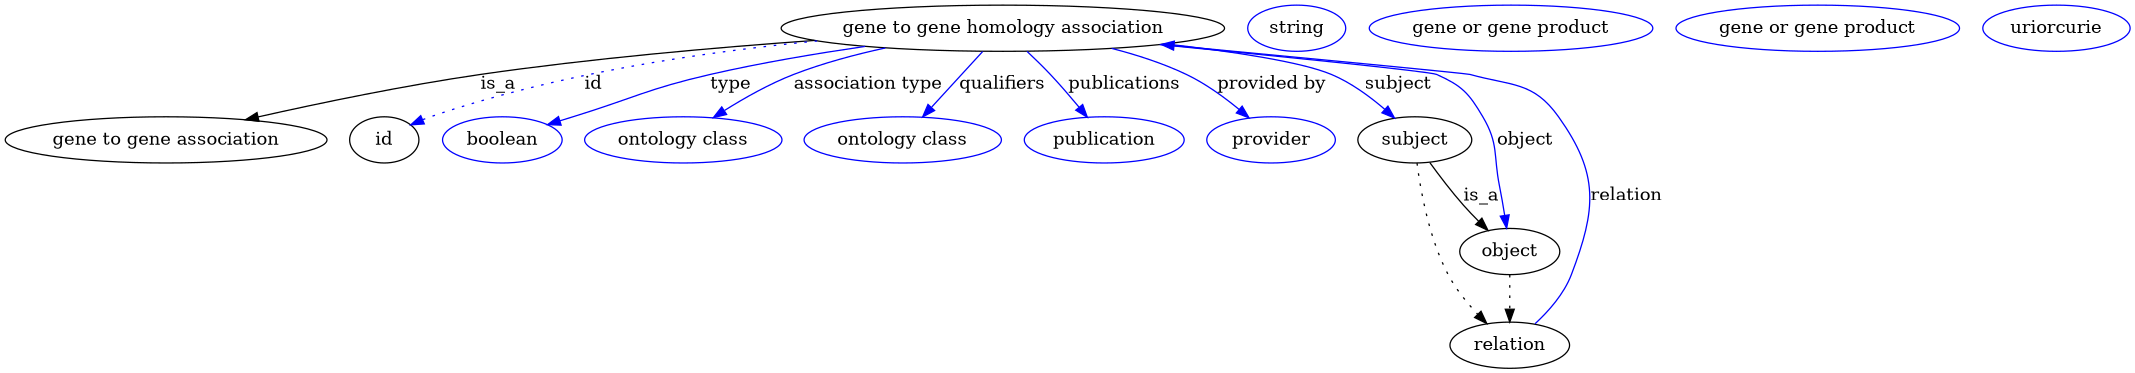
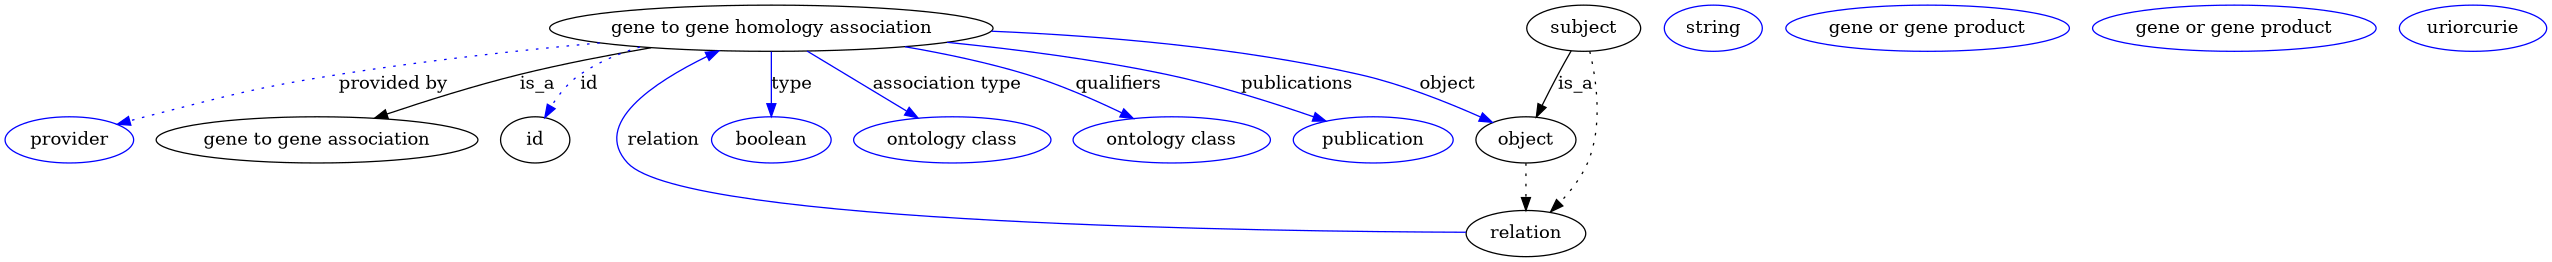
edge "gene to gene homology association" -> "subject": removed, label "subject"
edge "gene to gene homology association" -> "provider": style solid -> dotted
